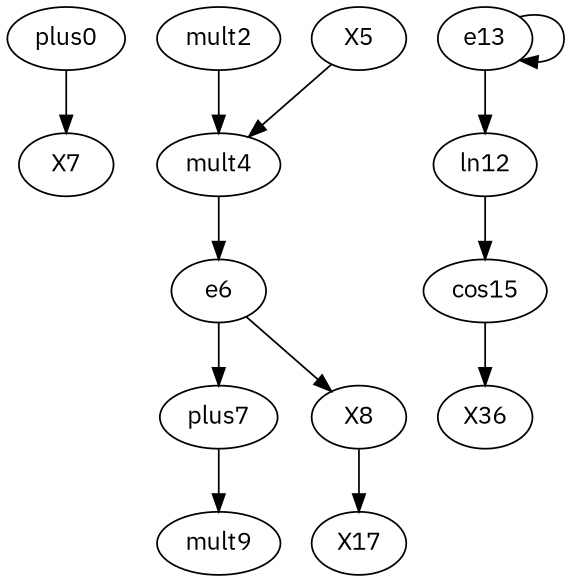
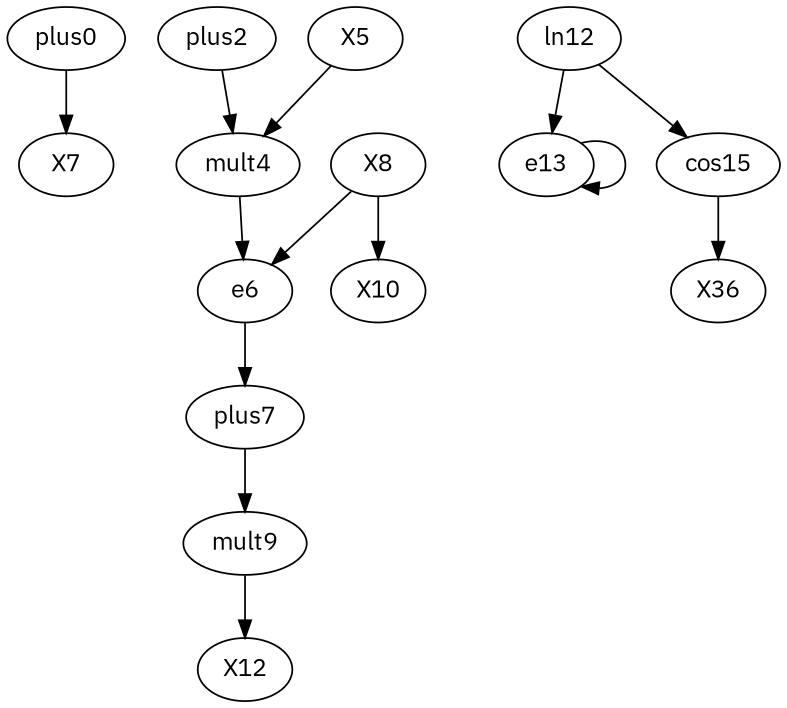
node "mult2": label "mult2" -> "plus2"
edge "e13" -> "ln12": reversed
edge "e6" -> "X8": reversed
node "X17": label "X17" -> "X10"
node "X12": added
